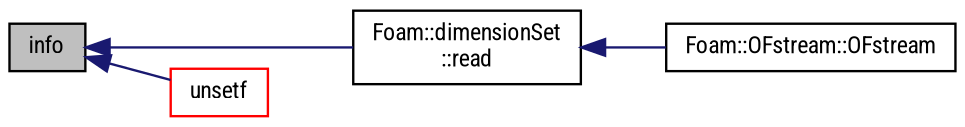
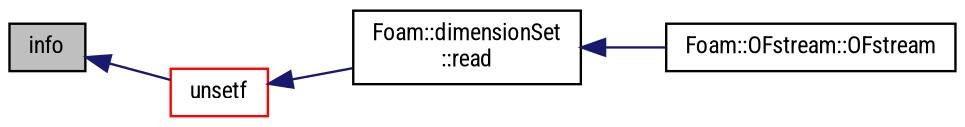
edge "Foam::dimensionSet ::read" -> "info": now "Foam::dimensionSet ::read" -> "unsetf"
